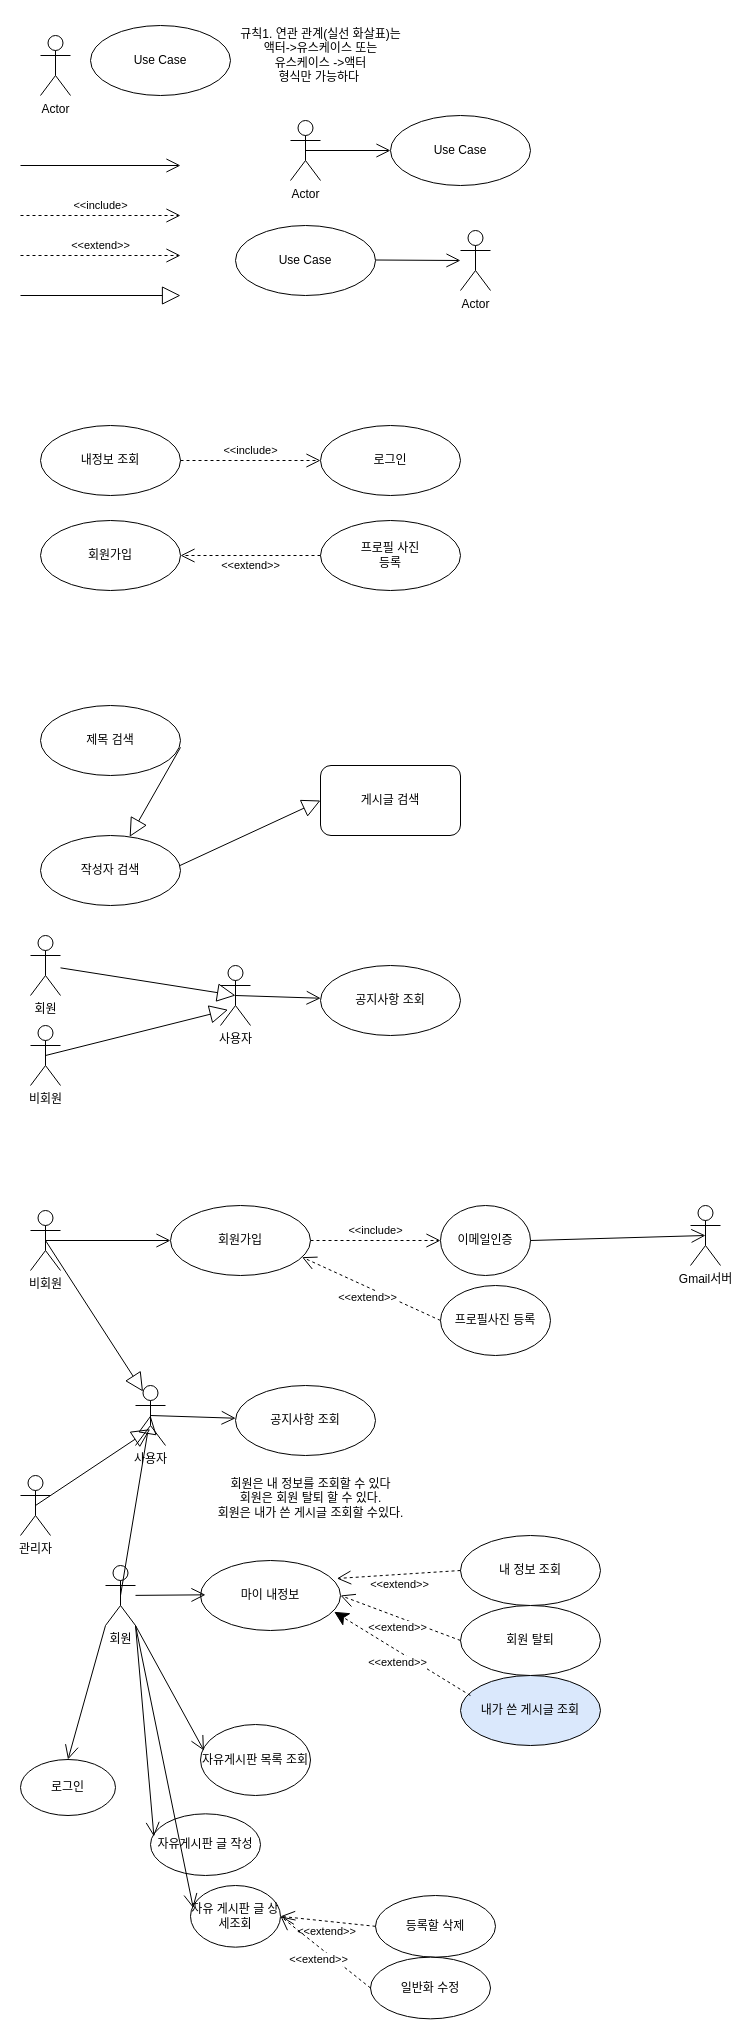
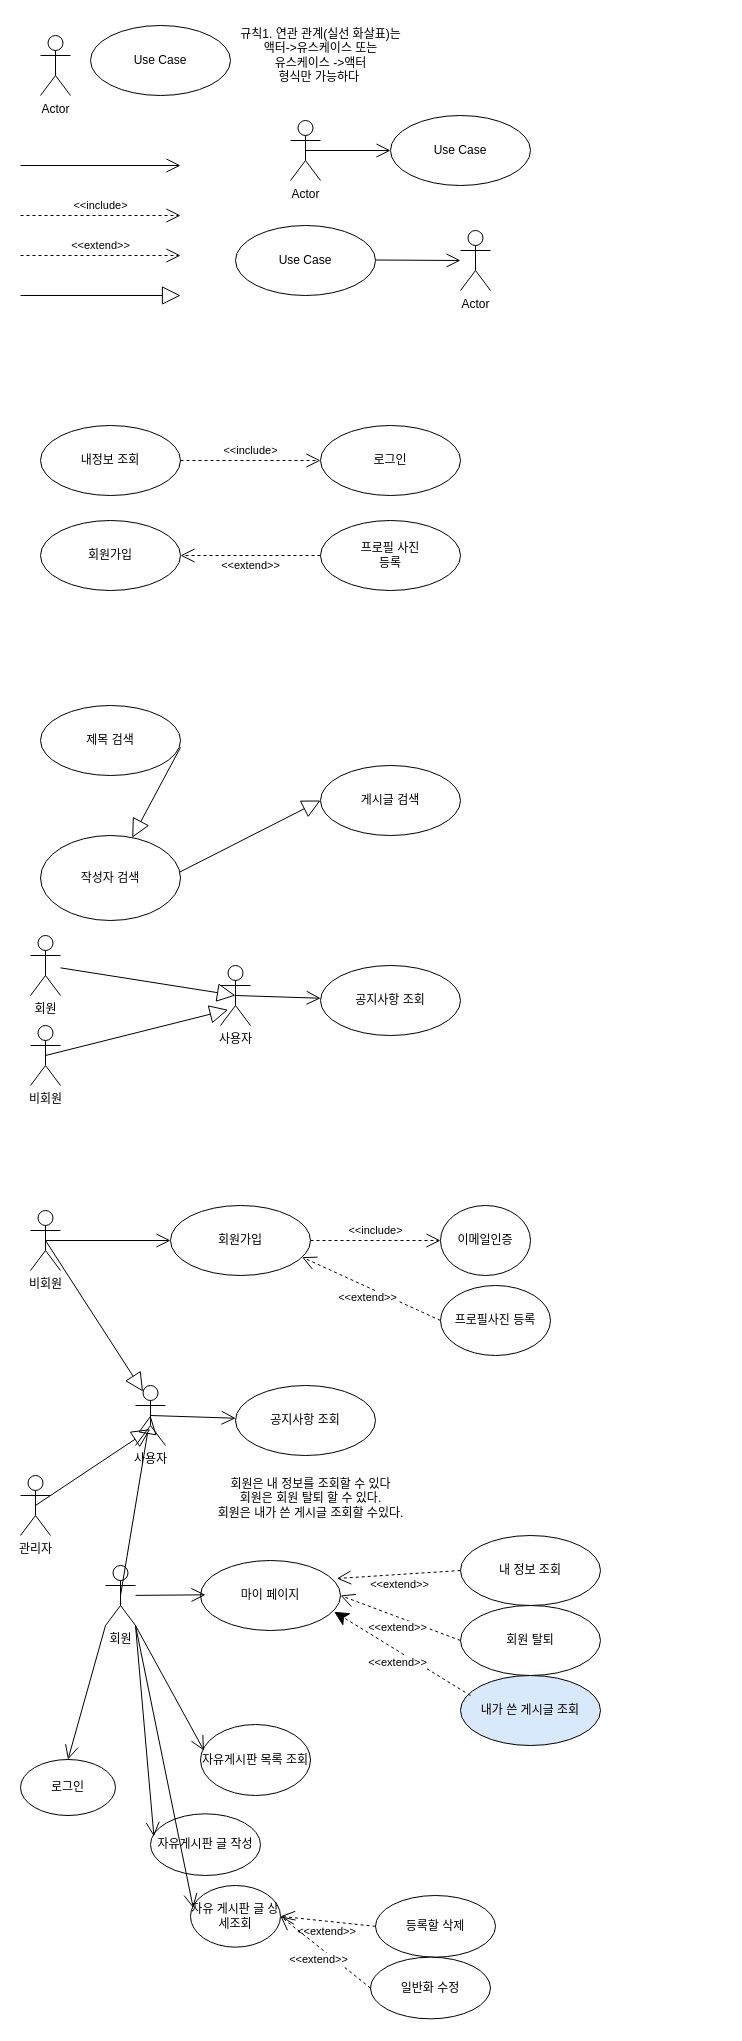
node "게시글 검색": shape rounded rectangle -> ellipse
node "작성자 검색": size 140x70 -> 140x85
node "Gmail서버": removed
edge "이메일인증" -> "Gmail서버": removed
node "마이 내정보": label "마이 내정보" -> "마이 페이지"
